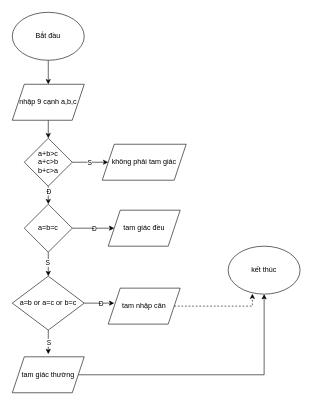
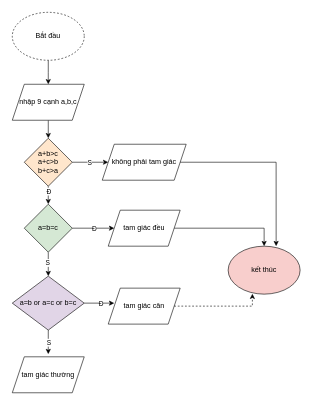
node "Bắt đầu": style solid -> dashed
node "a+b>c a+c>b b+c>a": fillcolor #ffffff -> #ffe6cc
edge "không phải tam giác" -> "kết thúc": added
node "a=b=c": fillcolor #ffffff -> #d5e8d4
edge "tam giác đều" -> "kết thúc": added
node "kết thúc": fillcolor #ffffff -> #f8cecc
node "a=b or a=c or b=c": fillcolor #ffffff -> #e1d5e7
node "tam nhập cân": label "tam nhập cân" -> "tam giác cân"
edge "tam giác thường" -> "kết thúc": removed
